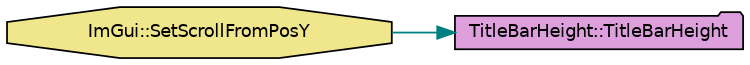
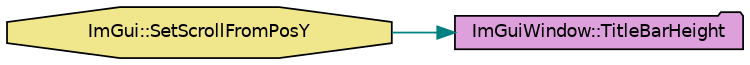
node "TitleBarHeight::TitleBarHeight": label "TitleBarHeight::TitleBarHeight" -> "ImGuiWindow::TitleBarHeight"
